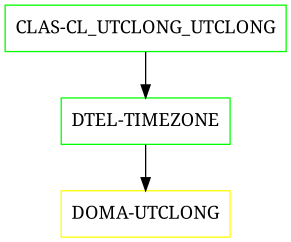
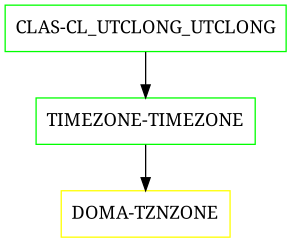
node "DTEL-TIMEZONE": label "DTEL-TIMEZONE" -> "TIMEZONE-TIMEZONE"
node "DOMA-UTCLONG": label "DOMA-UTCLONG" -> "DOMA-TZNZONE"
